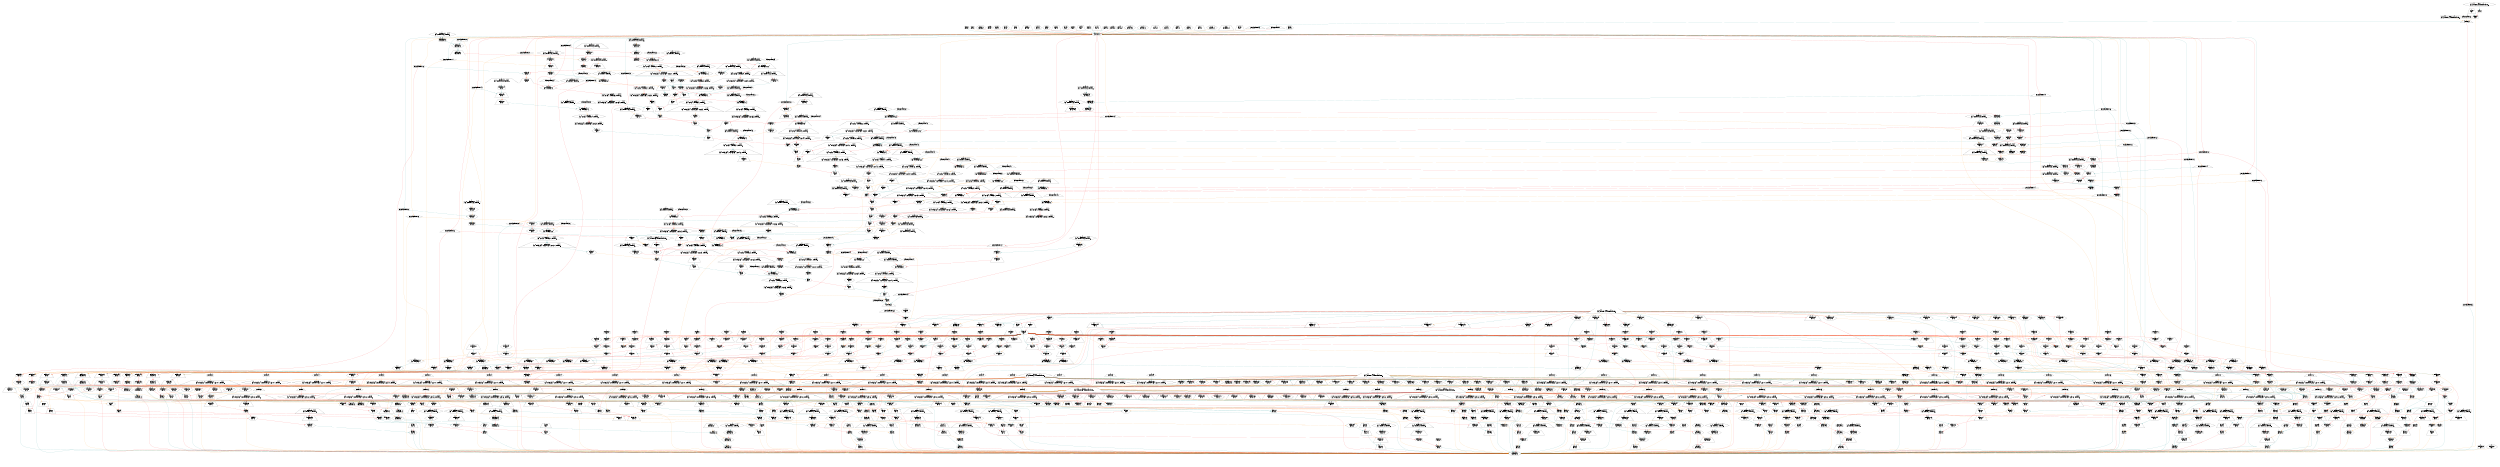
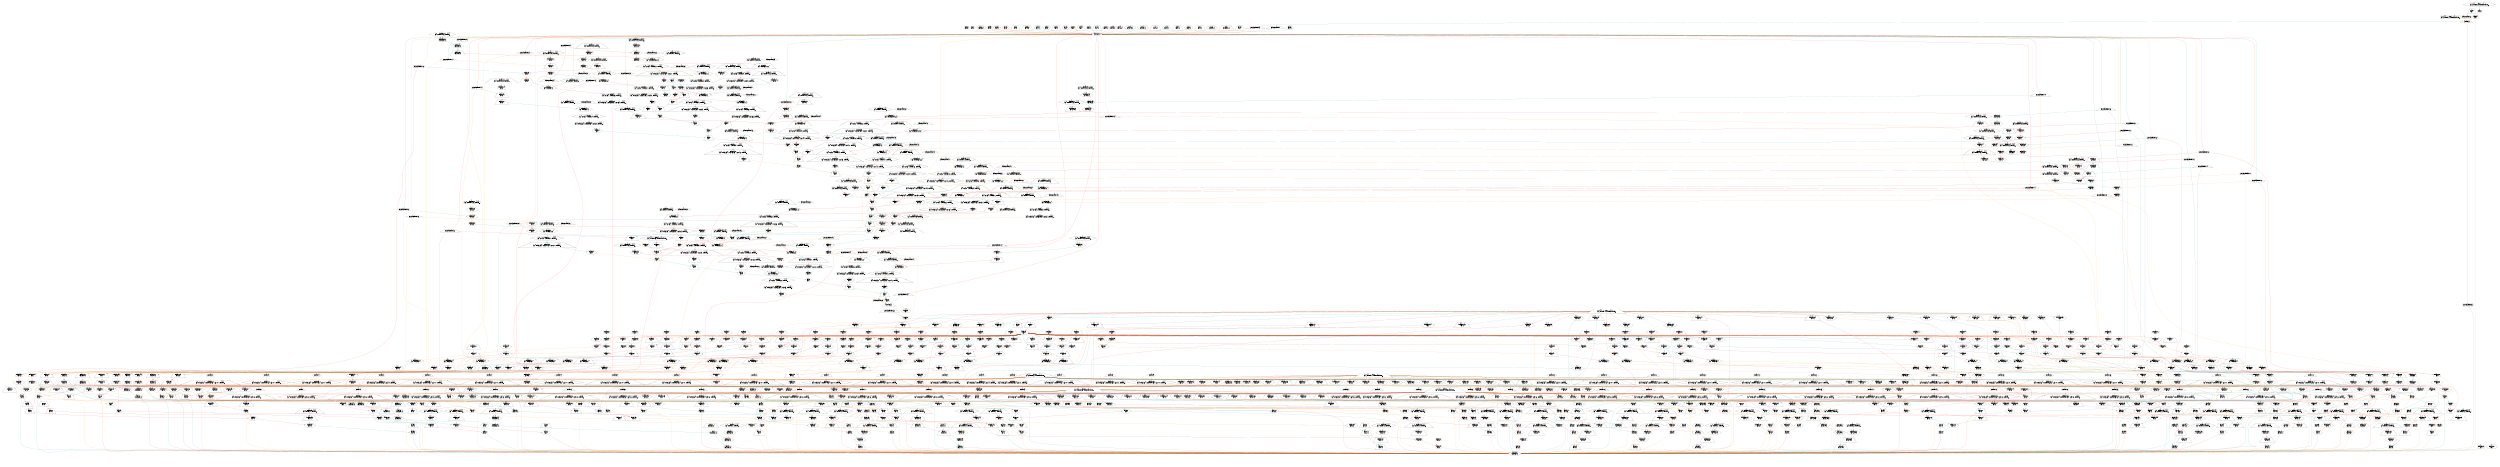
node "compare.18 f32[512,16]": label "compare.18 f32[512,16]" -> "broadcast.18 f32[512,16]"
